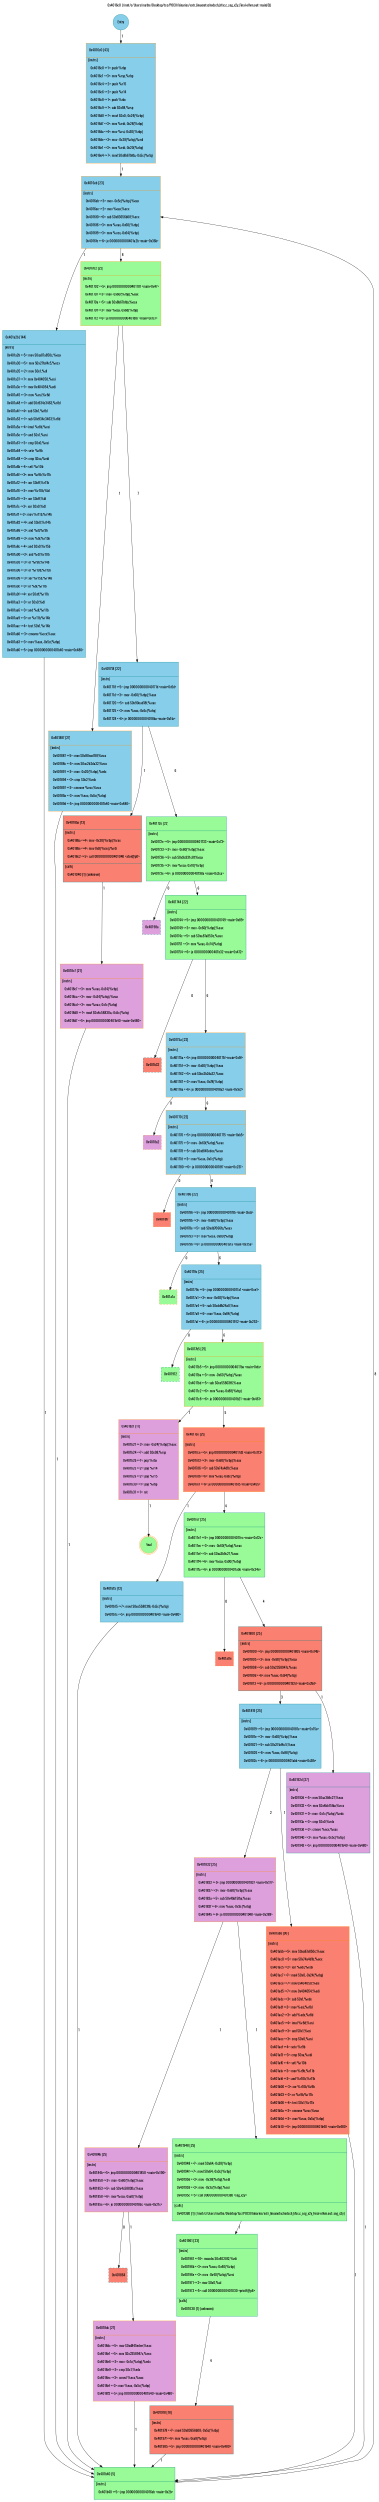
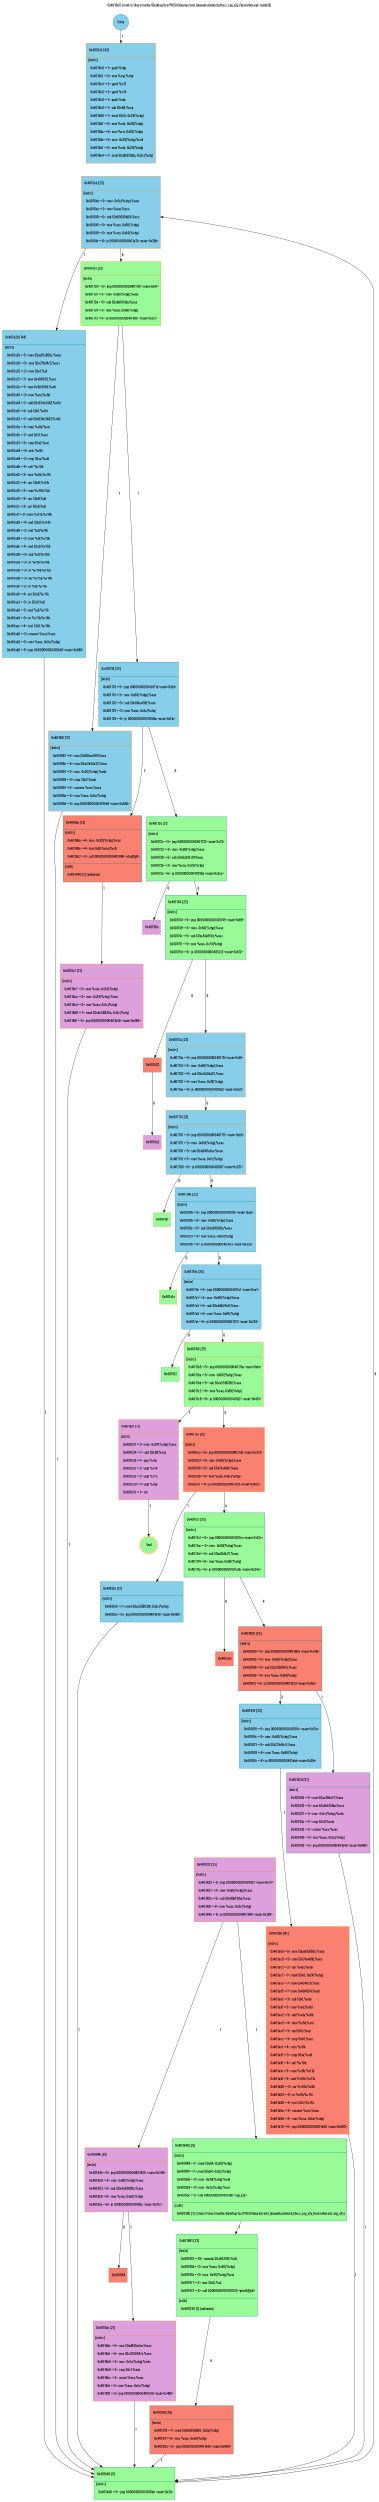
edge "0x4016c0 [43]" -> "0x4016eb [23]": removed, label "1"
edge "0x40175a [22]" -> "0x4018a2": now "0x401b32" -> "0x4018a2"
node "0x4018f7": fillcolor salmon -> palegreen
edge "0x401819 [25]" -> "0x401832 [25]": removed, label "2"
